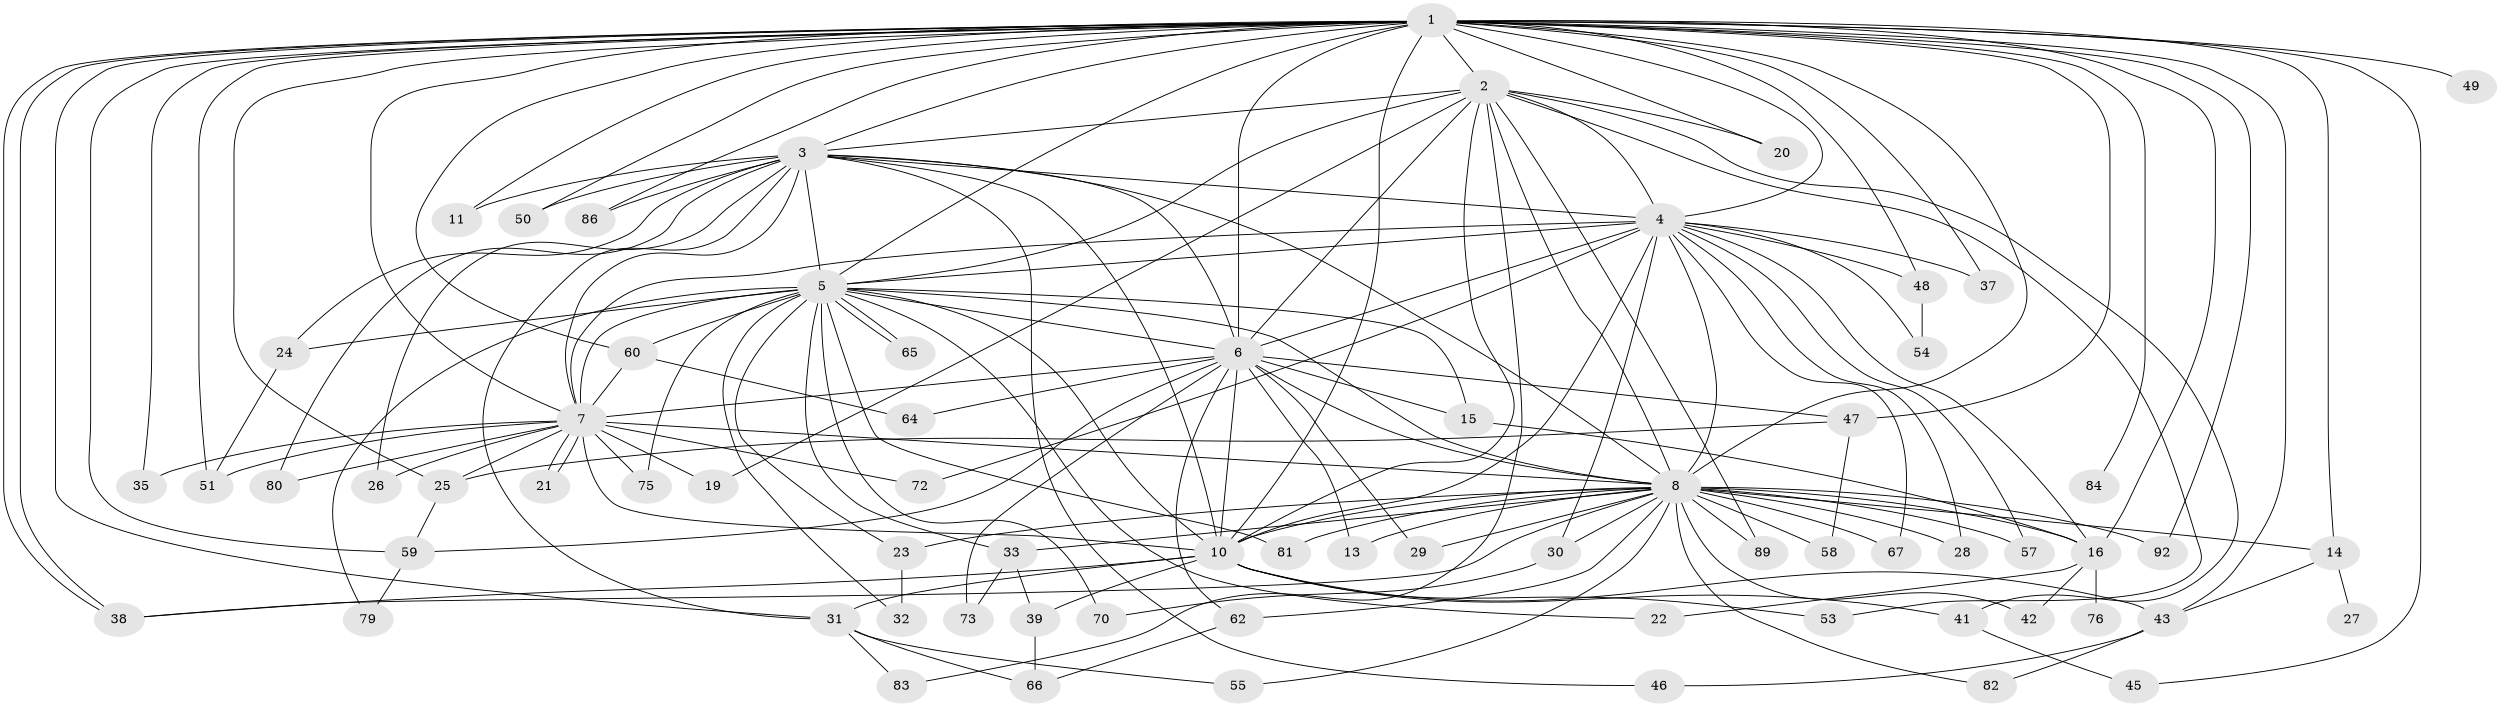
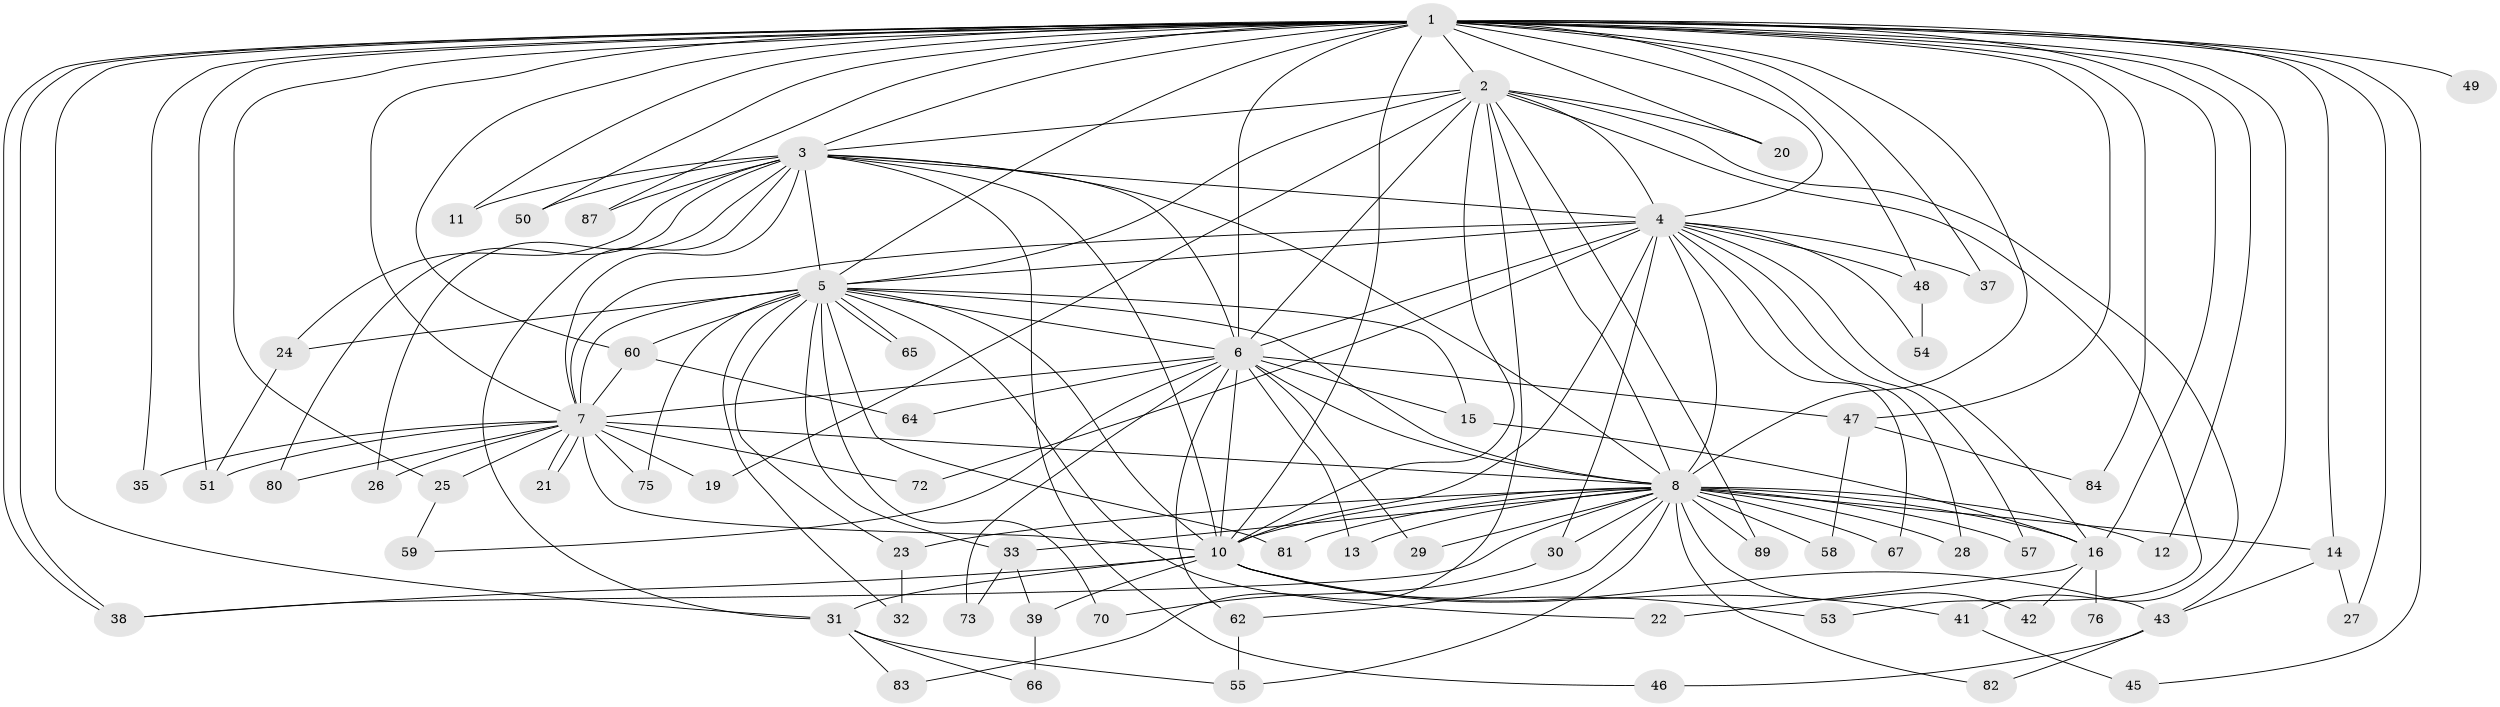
edge "1" -- "59": now "1" -- "27"
node "86": label "86" -> "87"
edge "47" -- "25": now "47" -- "84"
node "92": label "92" -> "12"
node "79": removed
edge "62" -- "66": now "62" -- "55"
